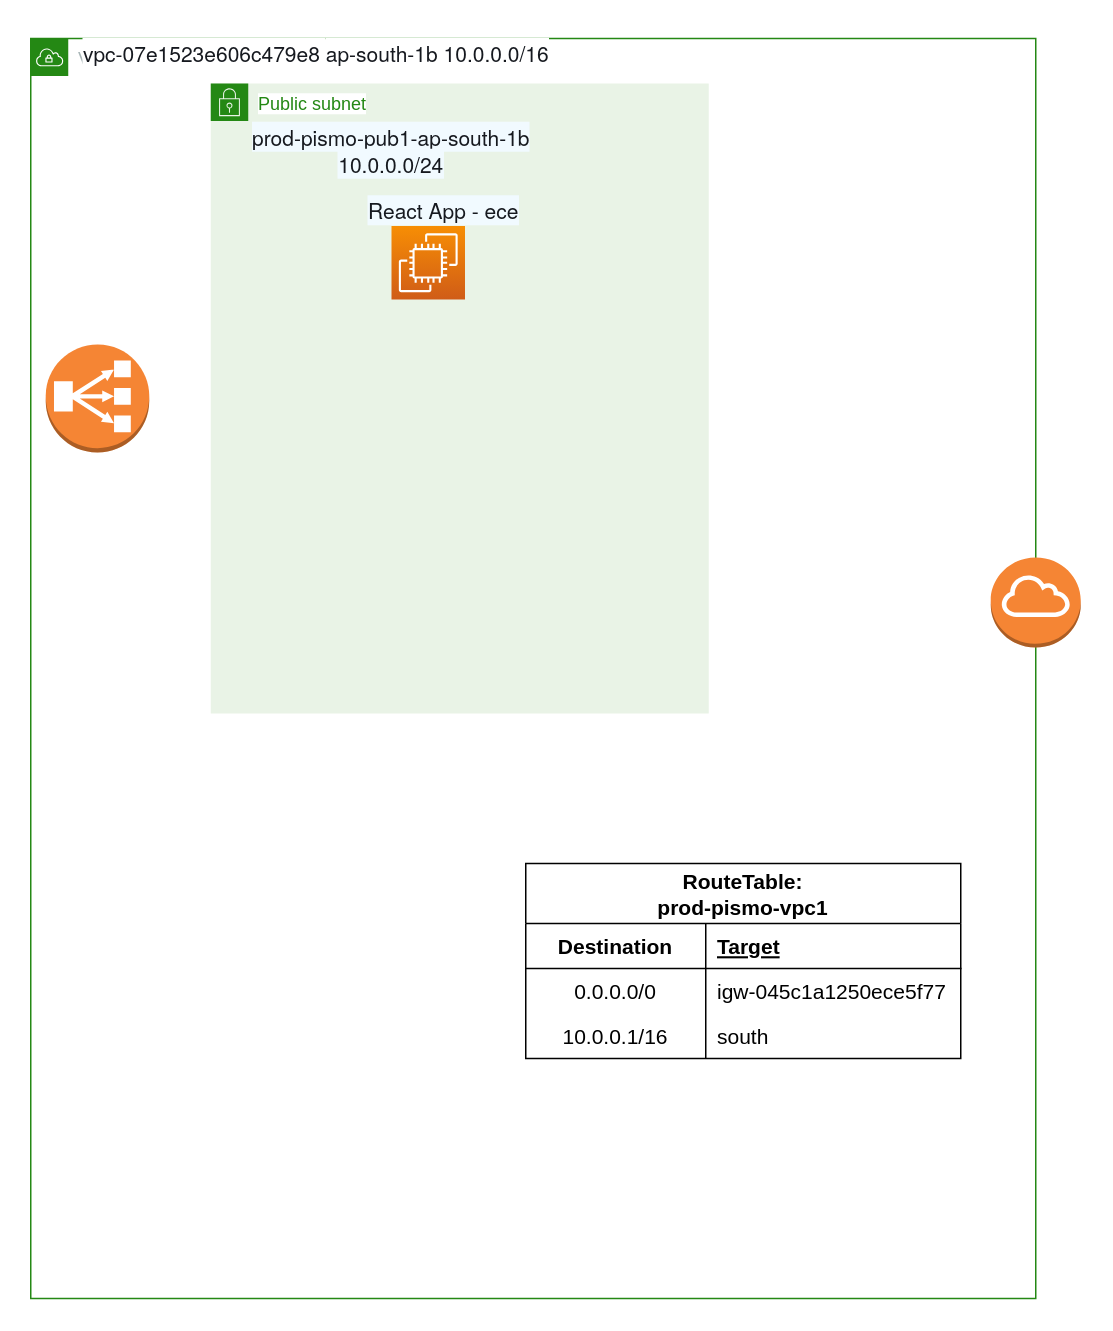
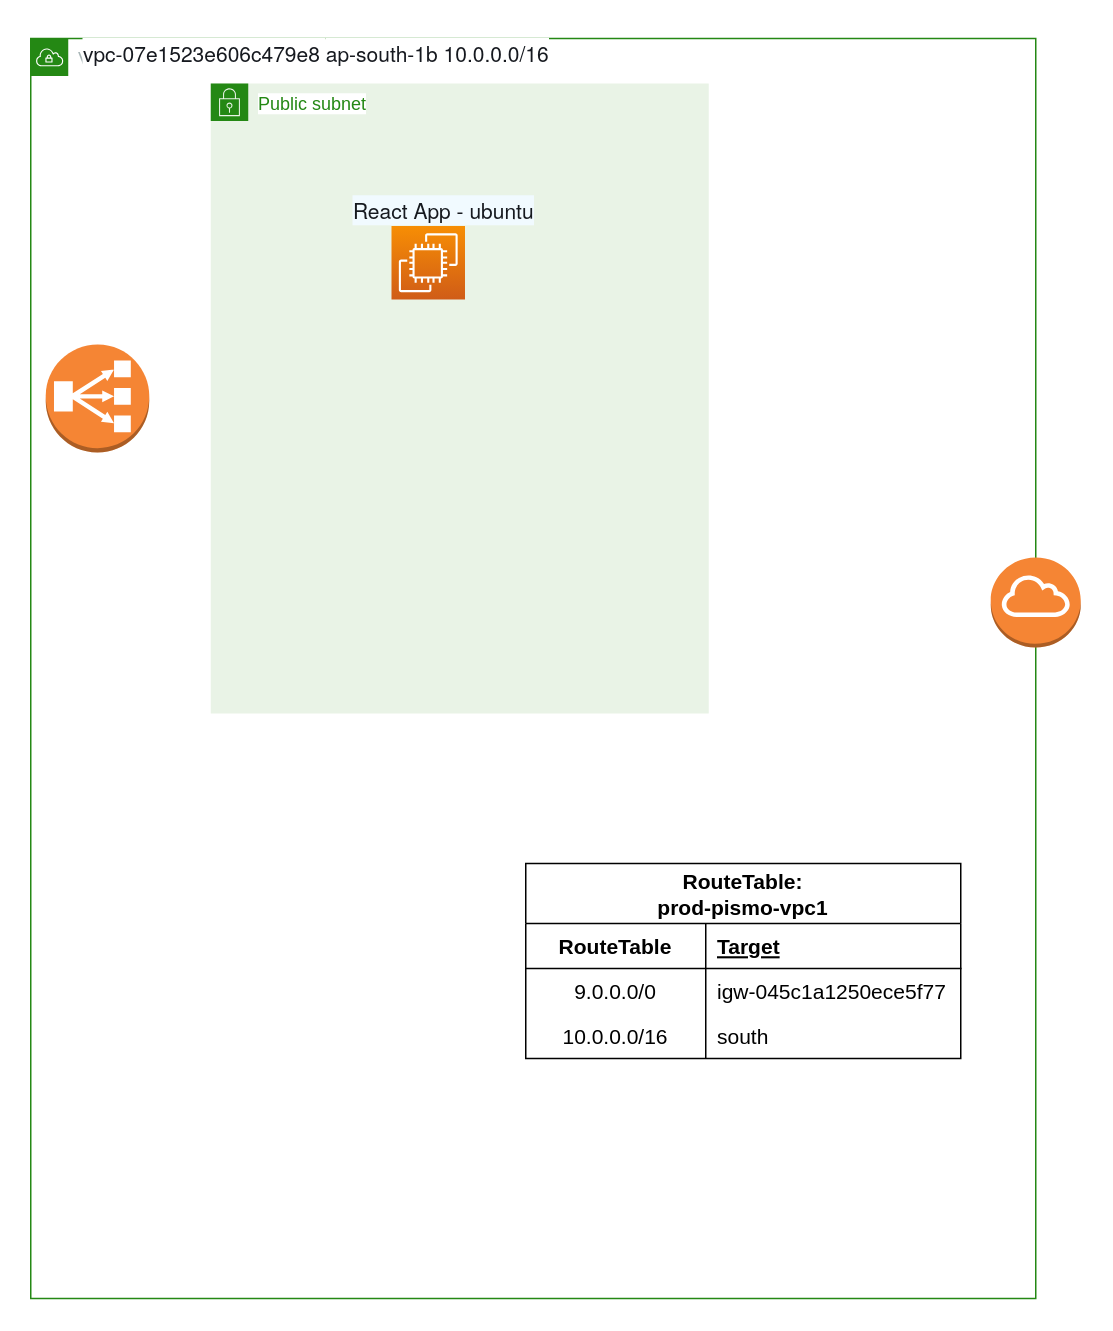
node "prod-pismo-pub1-ap-south-1b 10.0.0.0/24": removed
node "React App - ece": label "React App - ece" -> "React App - ubuntu"
node "Destination": label "Destination" -> "RouteTable"
node "0.0.0.0/0": label "0.0.0.0/0" -> "9.0.0.0/0"
node "10.0.0.1/16": label "10.0.0.1/16" -> "10.0.0.0/16"
